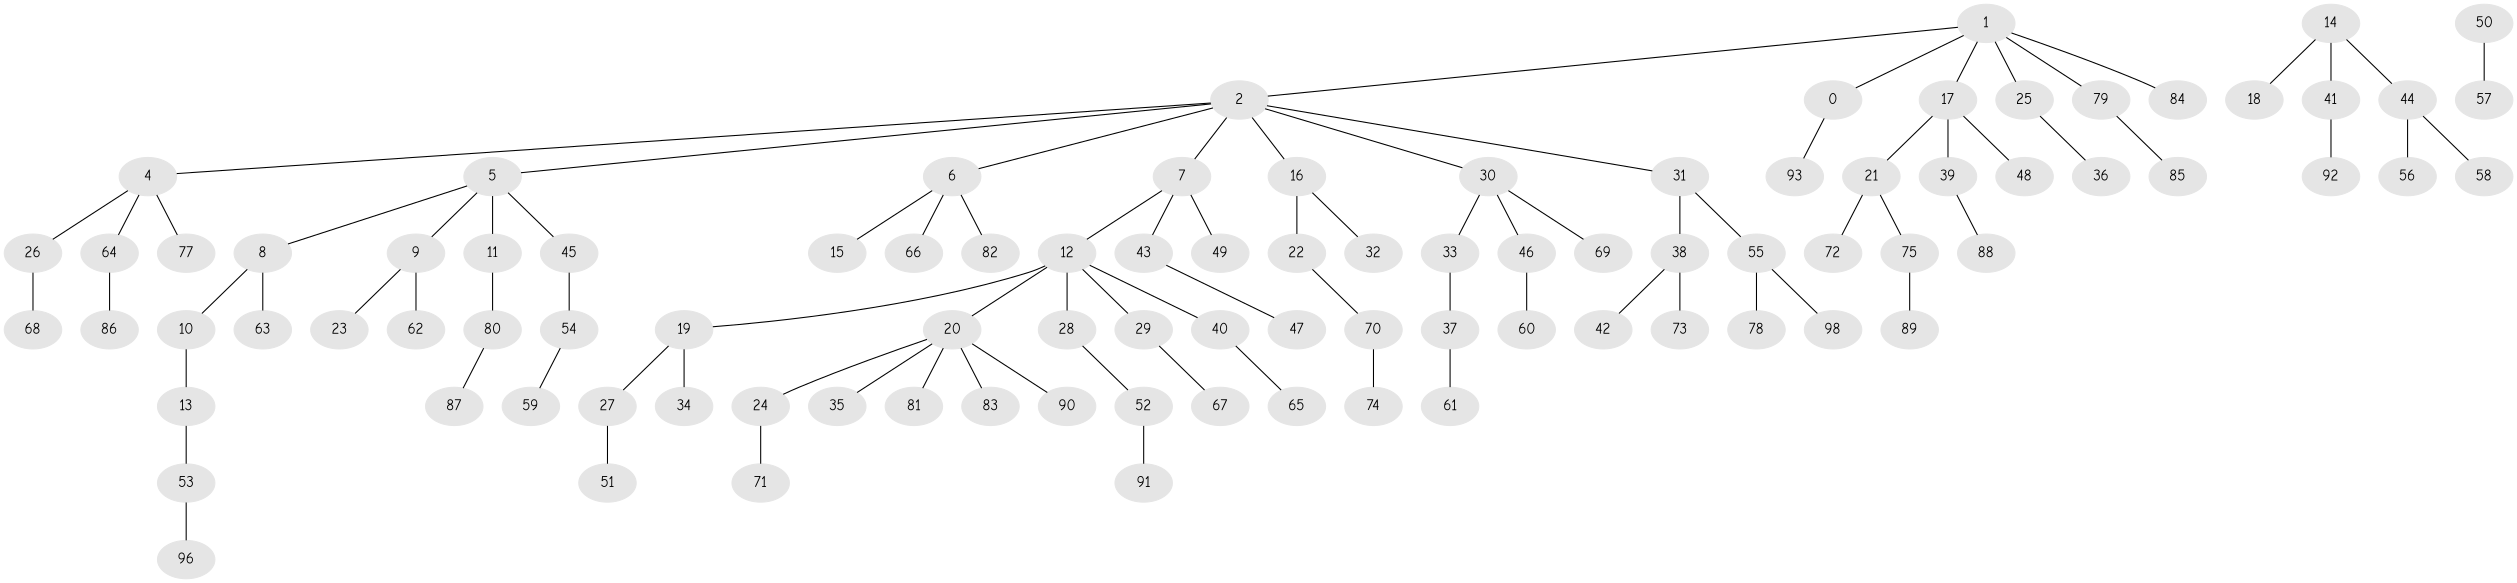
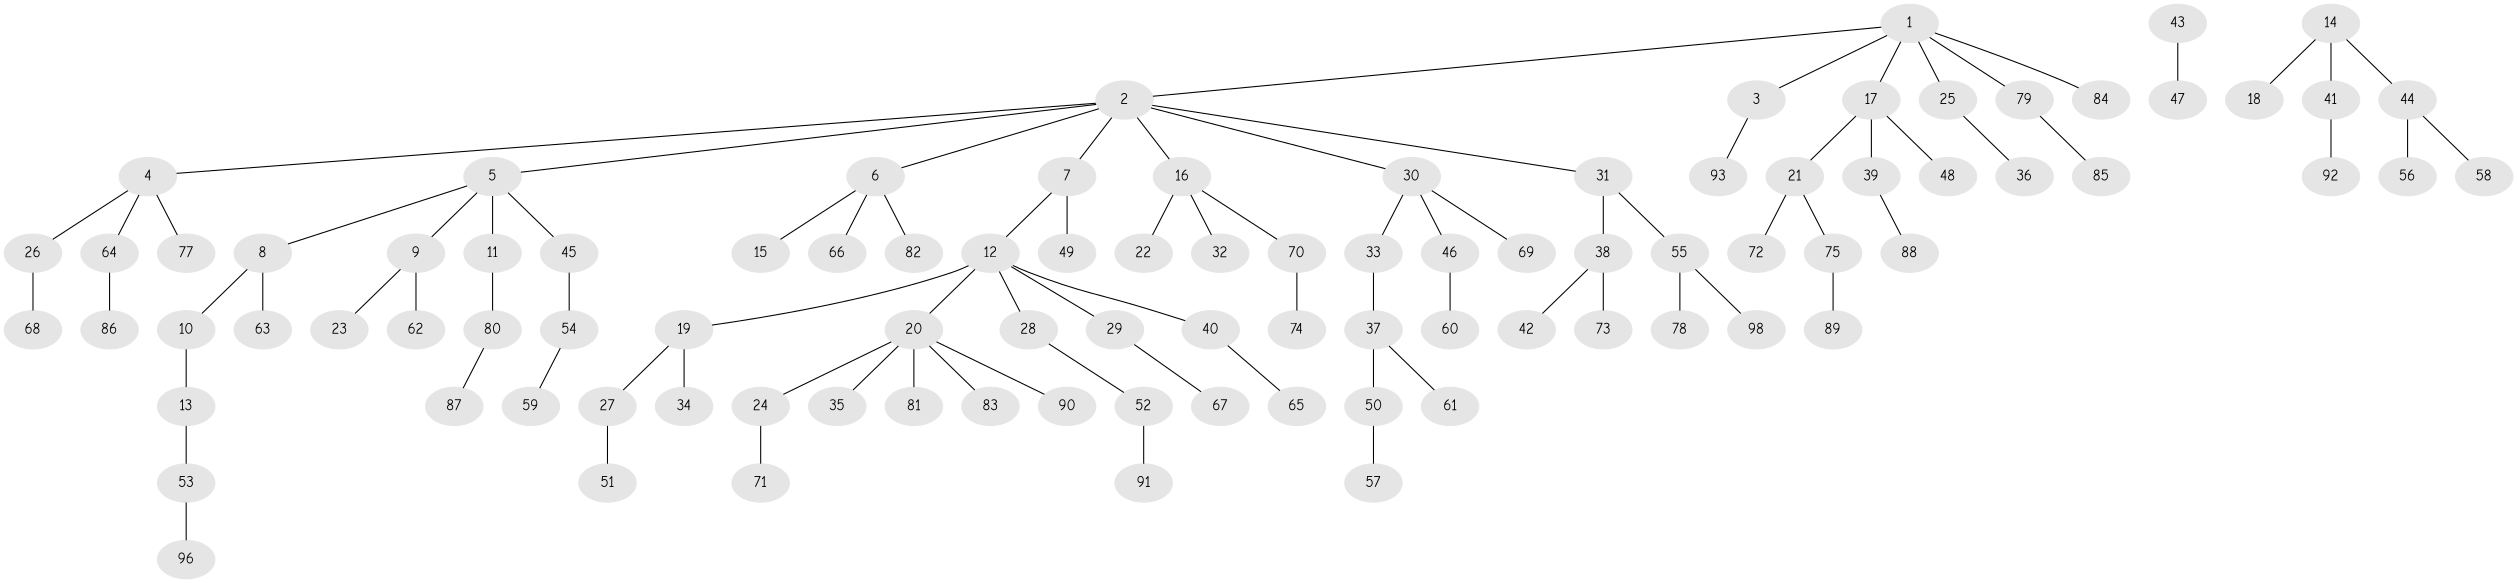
node "0": label "0" -> "3"
edge "7" -- "43": removed
edge "22" -- "70": now "16" -- "70"
edge "37" -- "50": added
